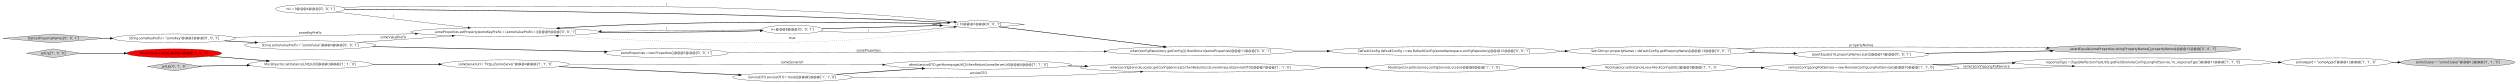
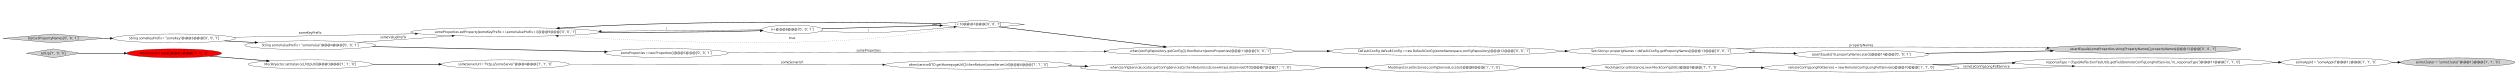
node "int i = 0@@@6@@@['0', '0', '1']": removed
node "setUp['0', '1', '0']": removed
node "ServiceDTO serviceDTO = mock()@@@5@@@['1', '1', '0']": removed
